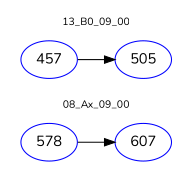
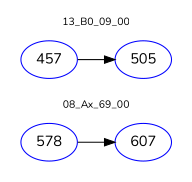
cluster "08_Ax_09_00": label "08_Ax_09_00" -> "08_Ax_69_00"
